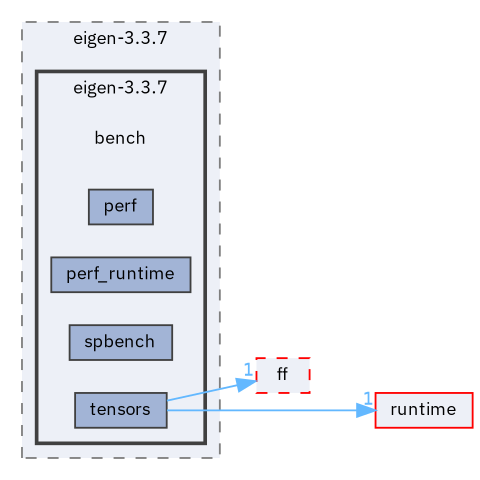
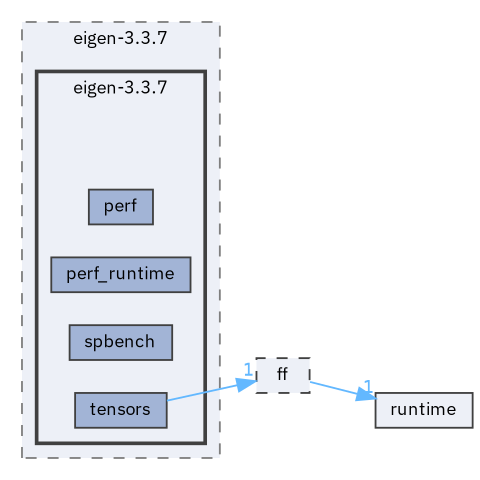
node "bench": removed
node "ff": color red -> grey25
edge "tensors" -> "runtime": now "ff" -> "runtime"
node "runtime": color red -> grey25
